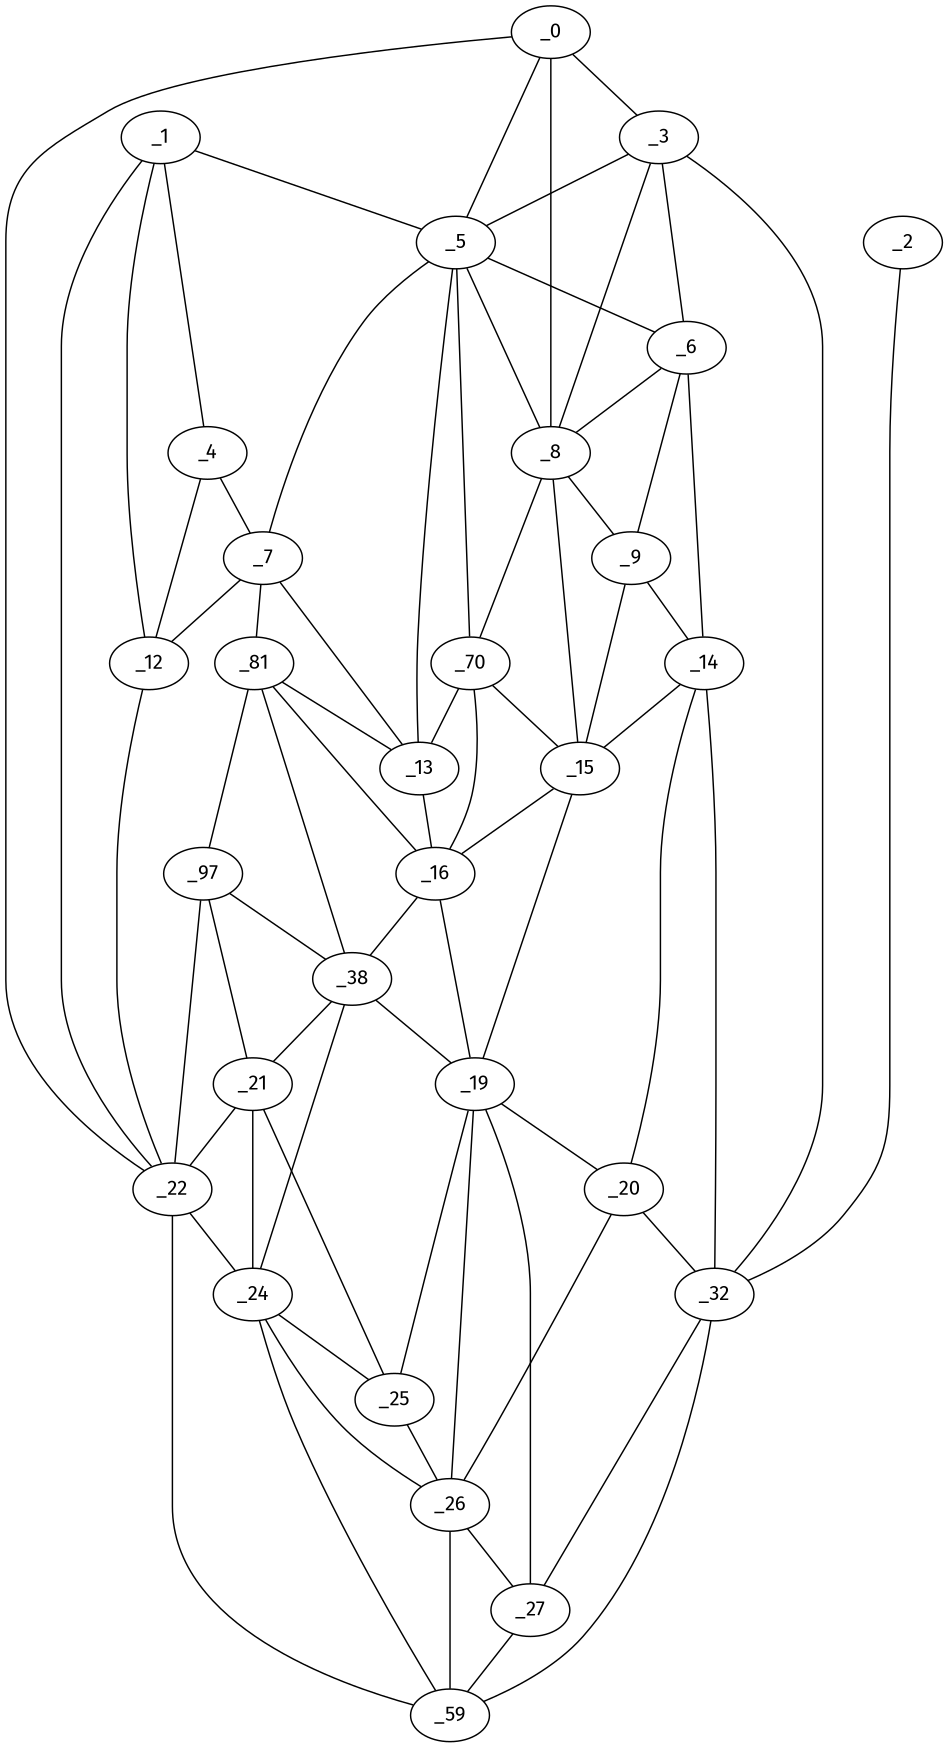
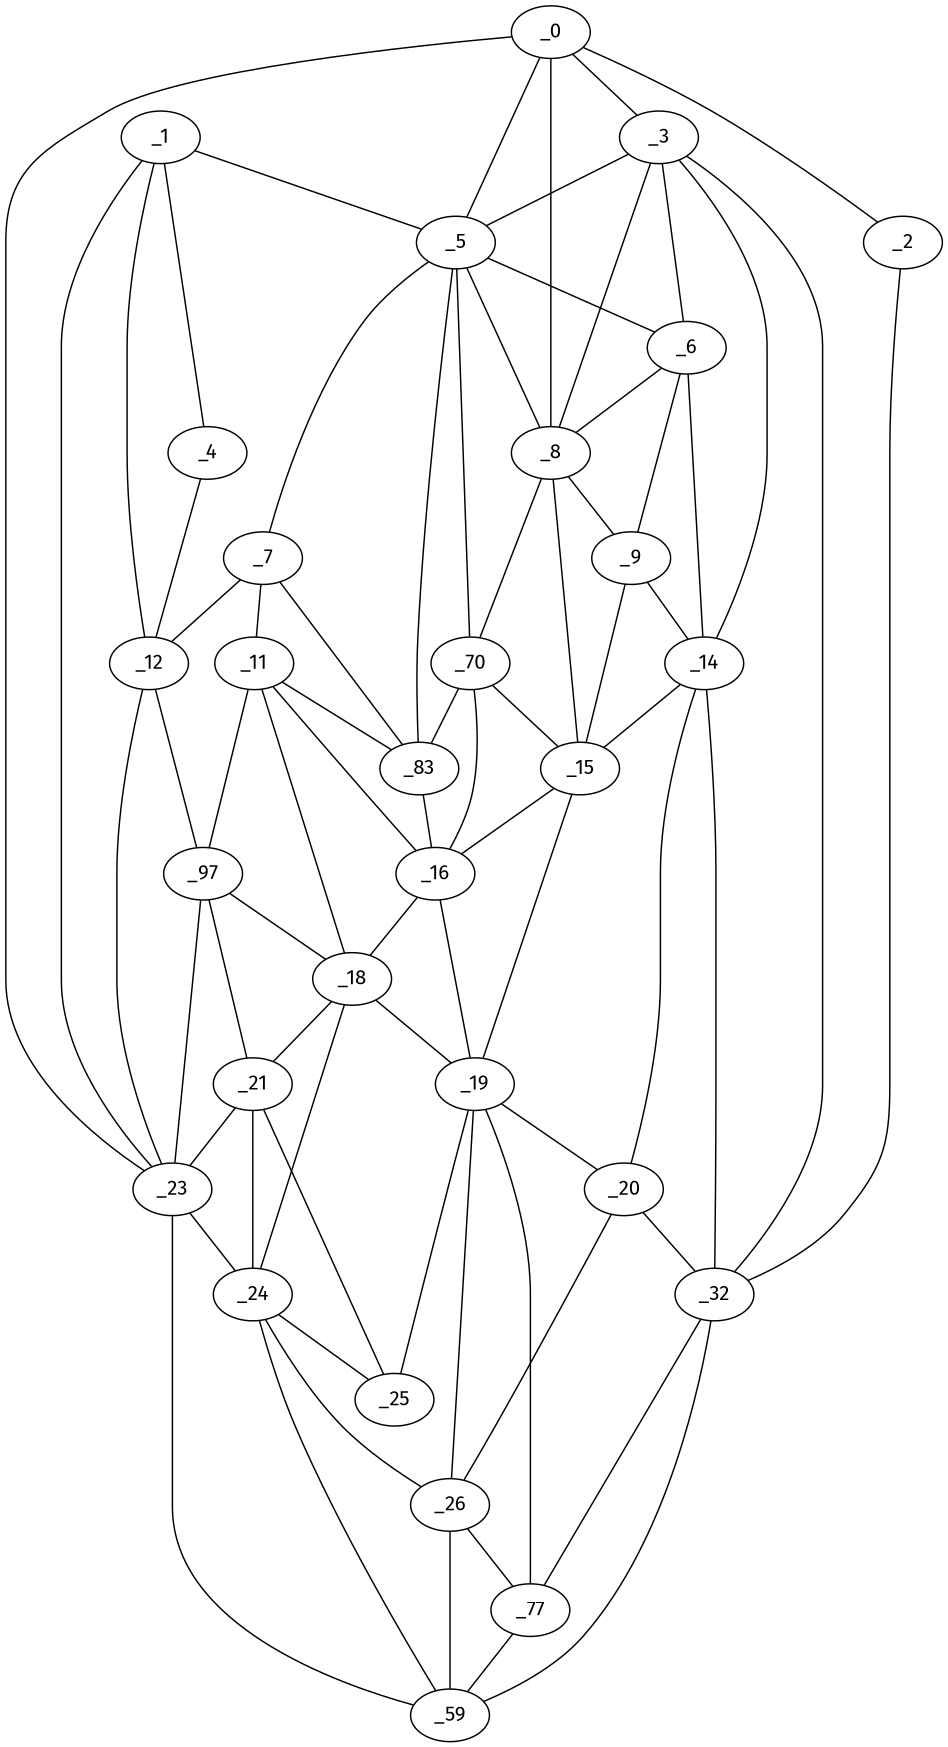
edge "_0" -- "_2": added
edge "_3" -- "_14": added
edge "_4" -- "_7": removed
node "_81": label "_81" -> "_11"
edge "_12" -- "_97": added
node "_13": label "_13" -> "_83"
node "_38": label "_38" -> "_18"
node "_22": label "_22" -> "_23"
edge "_25" -- "_26": removed
node "_27": label "_27" -> "_77"
